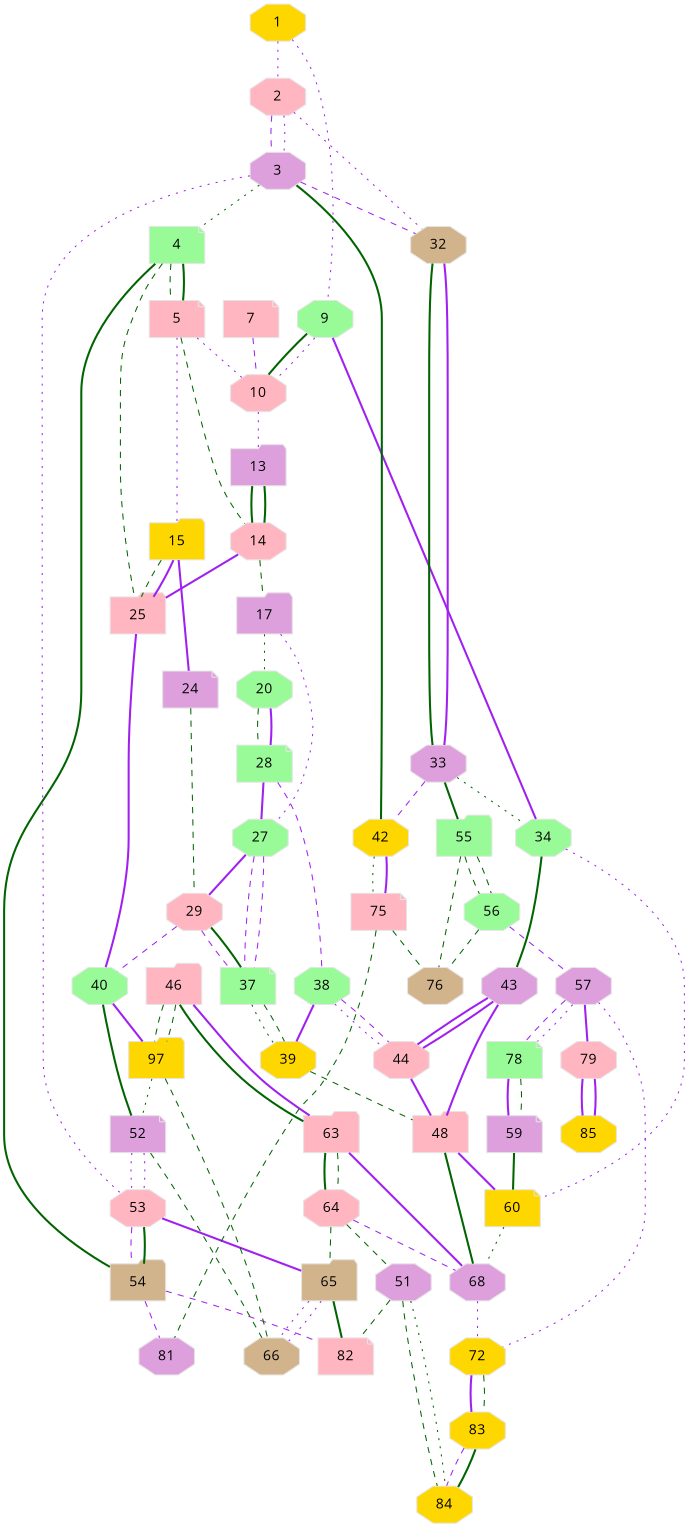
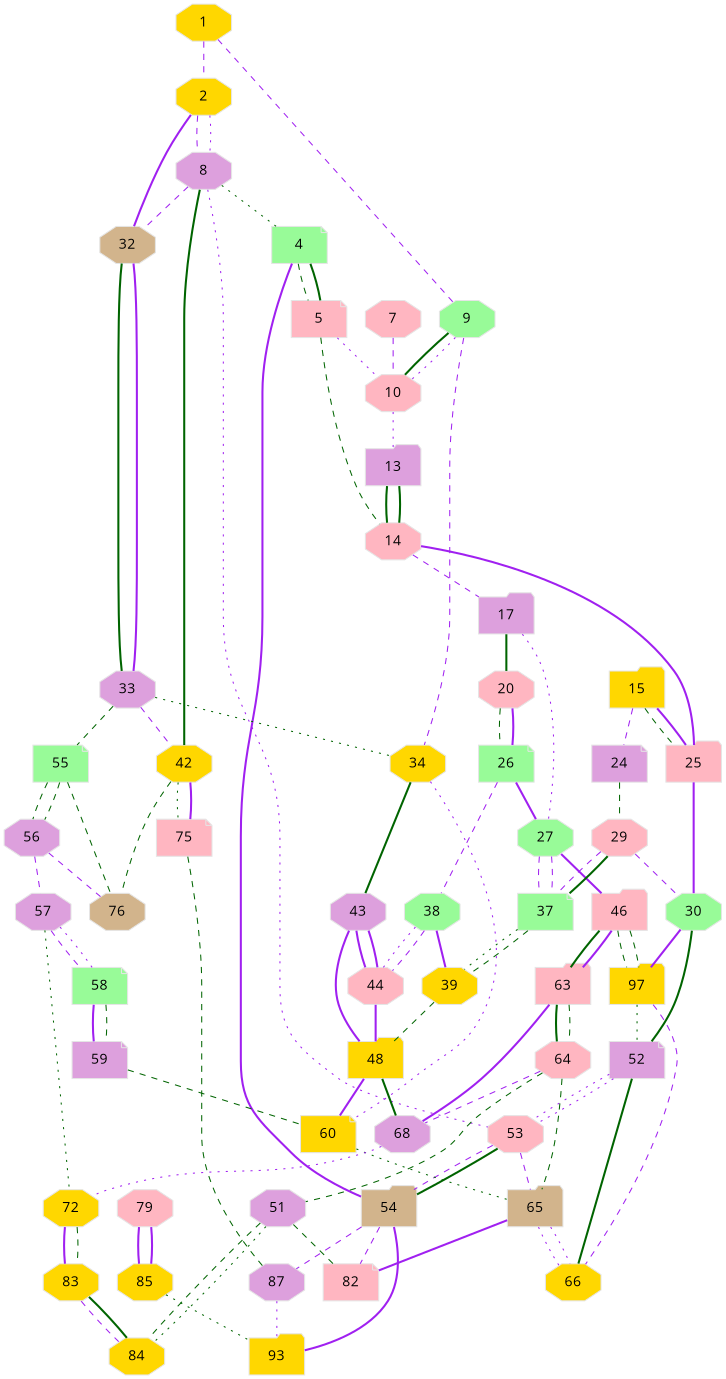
edge "1" -- "2": style dotted -> dashed
node "2": fillcolor lightpink -> gold
edge "1" -- "9": style dotted -> dashed
node "3": label "3" -> "8"
edge "2" -- "32": style dotted -> bold
node "7": shape note -> octagon
edge "4" -- "25": removed
edge "5" -- "15": removed
edge "14" -- "17": color darkgreen -> purple
edge "9" -- "34": style bold -> dashed
edge "15" -- "24": style bold -> dashed
edge "17" -- "20": style dotted -> bold
node "20": fillcolor palegreen -> lightpink
node "28": label "28" -> "26"
edge "4" -- "54": color darkgreen -> purple
edge "33" -- "55": style bold -> dashed
node "55": shape folder -> note
node "34": fillcolor palegreen -> gold
edge "27" -- "29": now "27" -- "46"
node "56": fillcolor palegreen -> plum
edge "75" -- "76": now "42" -- "76"
edge "56" -- "76": color darkgreen -> purple
node "40": label "40" -> "30"
edge "57" -- "79": removed
node "78": label "78" -> "58"
node "48": fillcolor lightpink -> gold
edge "59" -- "60": style bold -> dashed
edge "57" -- "72": color purple -> darkgreen
edge "97" -- "66": color darkgreen -> purple
edge "52" -- "66": style dashed -> bold
edge "53" -- "65": style bold -> dashed
edge "60" -- "68": now "60" -- "65"
edge "65" -- "82": color darkgreen -> purple
node "81": label "81" -> "87"
node "66": fillcolor tan -> gold
node "93": added
